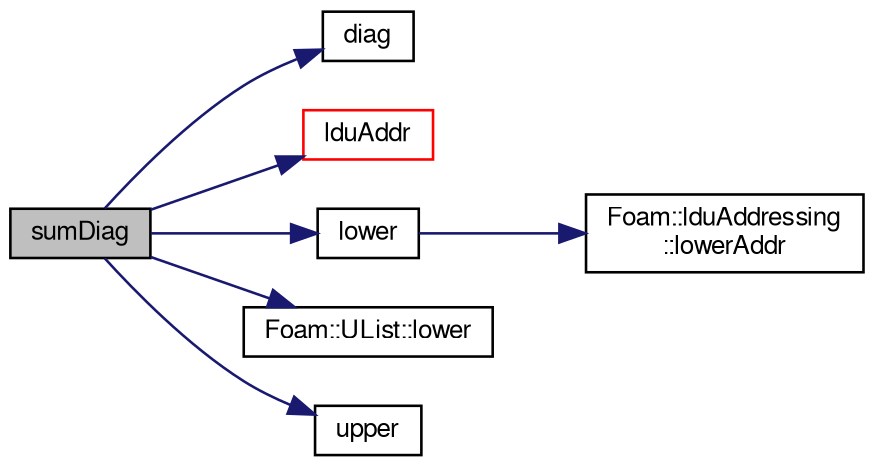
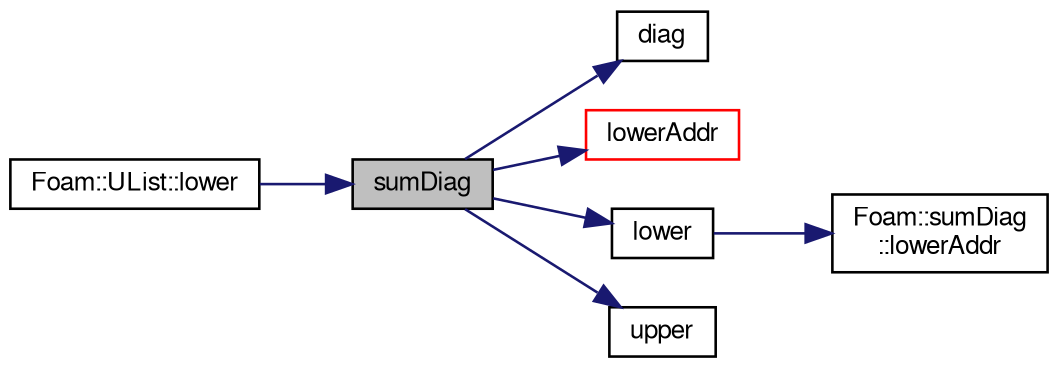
node "lduAddr": label "lduAddr" -> "lowerAddr"
node "Foam::lduAddressing ::lowerAddr": label "Foam::lduAddressing ::lowerAddr" -> "Foam::sumDiag ::lowerAddr"
edge "sumDiag" -> "Foam::UList::lower": reversed
